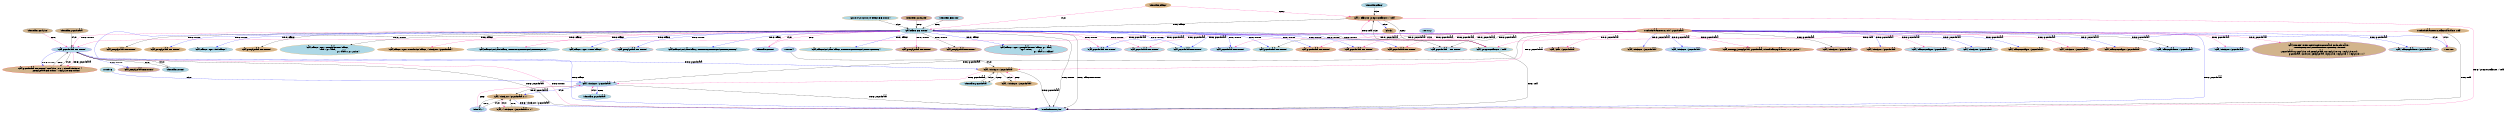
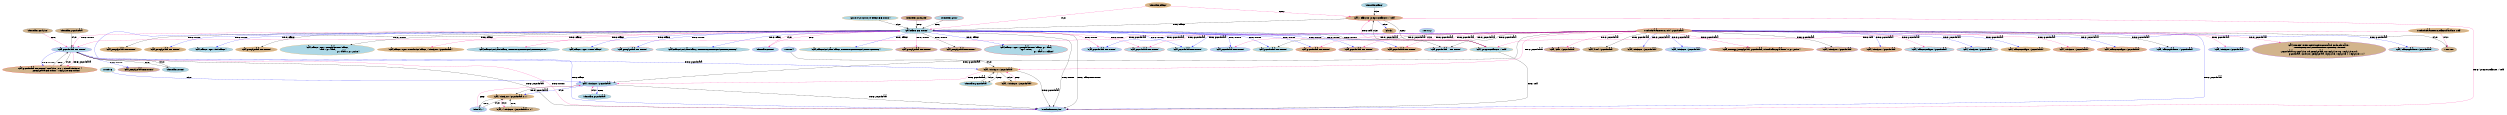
node "(Identifier,EINVAL)": label "(Identifier,EINVAL)" -> "(Identifier,CMD)"
edge "(MethodParameterIn,void *pCmdData)" -> "1000100": color blue -> black
node "(Call,(bool *)pCmdData)": added
edge "(MethodParameterIn,effect_handle_t  self)" -> "(MethodReturn,int)": removed, label "DDG: self"
edge "(Call,(uint32_t *)pCmdData + 1)" -> "(MethodReturn,int)": removed, label "DDG: (uint32_t *)pCmdData"
